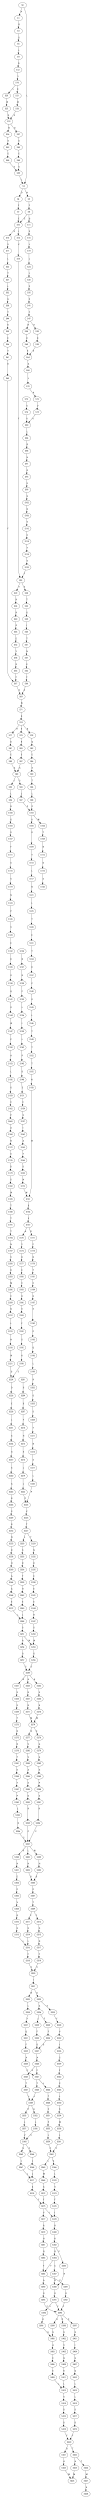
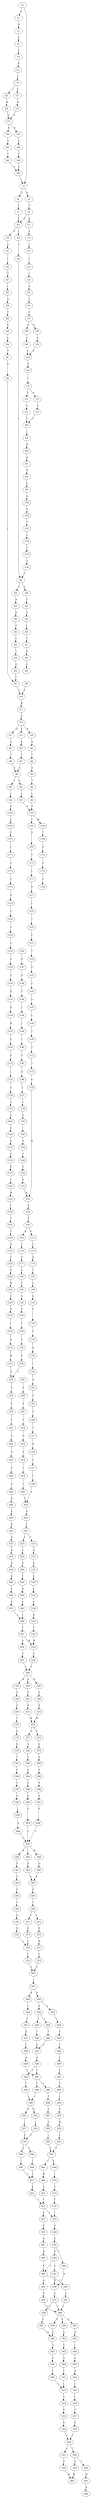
edge "S70" -> "S73": added, label "P"
edge "S62" -> "S66": removed, label "F"
